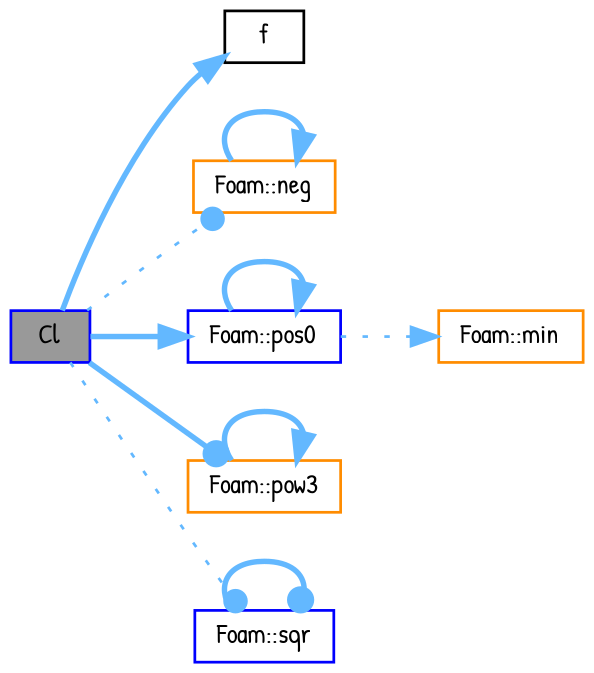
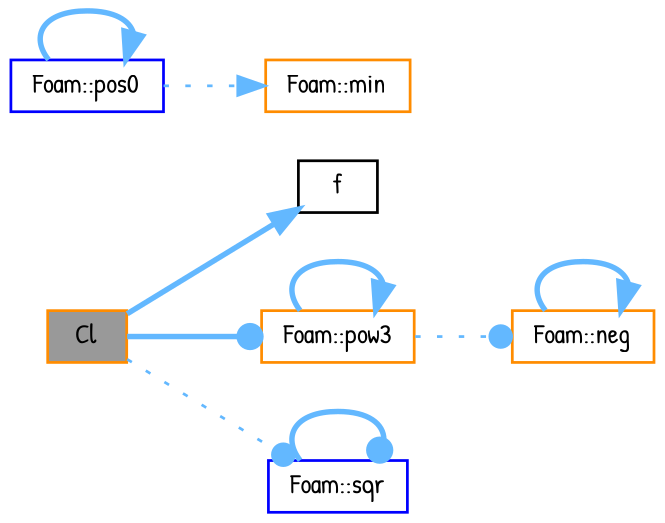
edge "Cl" -> "Foam::neg": now "Foam::pow3" -> "Foam::neg"
node "Cl": color blue -> darkorange
edge "Cl" -> "Foam::pos0": removed
